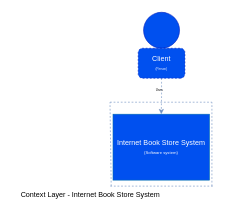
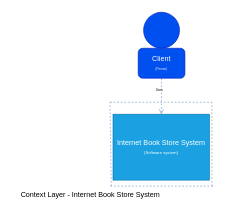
node "Client (Person)": style dashed -> solid
edge "Client (Person)" -> "Internet Book Store System (Software system)": arrowhead classic -> open
node "Internet Book Store System (Software system)": fillcolor #0050ef -> #1ba1e2
